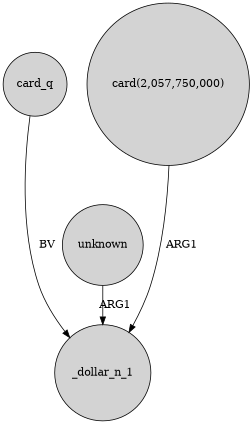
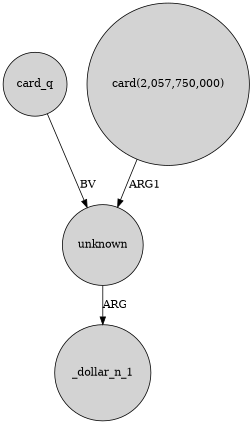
edge "card_q" -> "_dollar_n_1": now "card_q" -> "unknown"
edge "card(2,057,750,000)" -> "_dollar_n_1": now "card(2,057,750,000)" -> "unknown"
edge "unknown" -> "_dollar_n_1": label "ARG1" -> "ARG"
